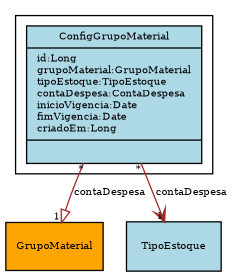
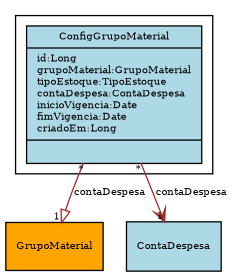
node "TipoEstoque": label "TipoEstoque" -> "ContaDespesa"
